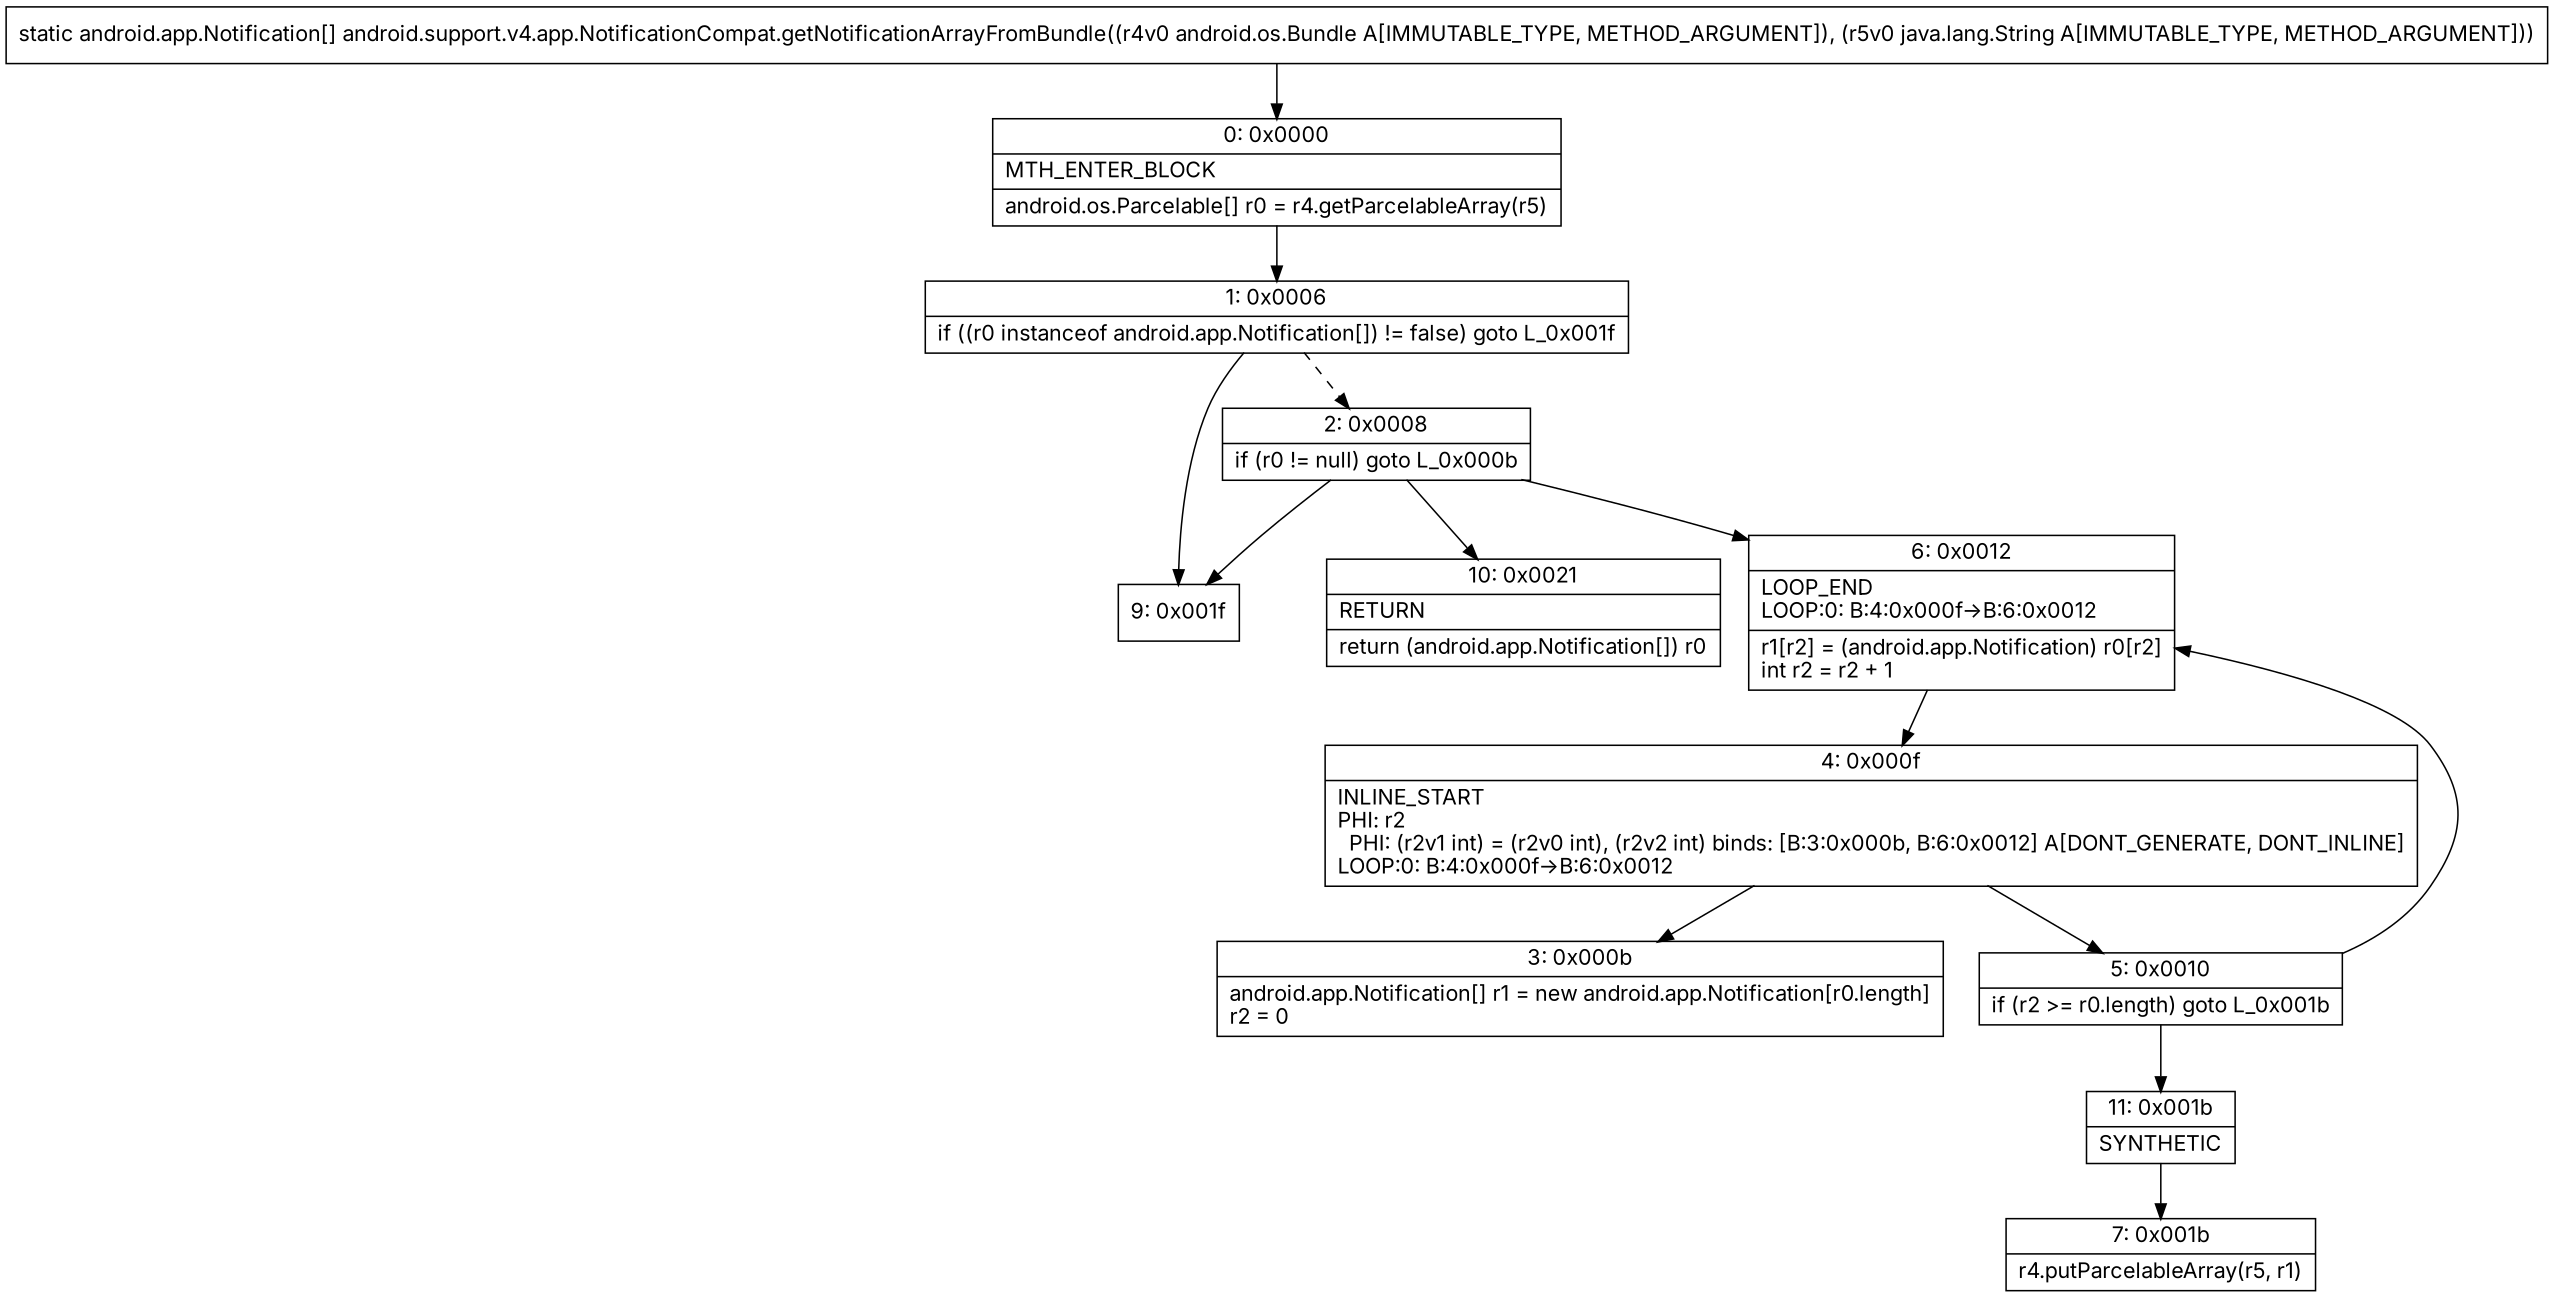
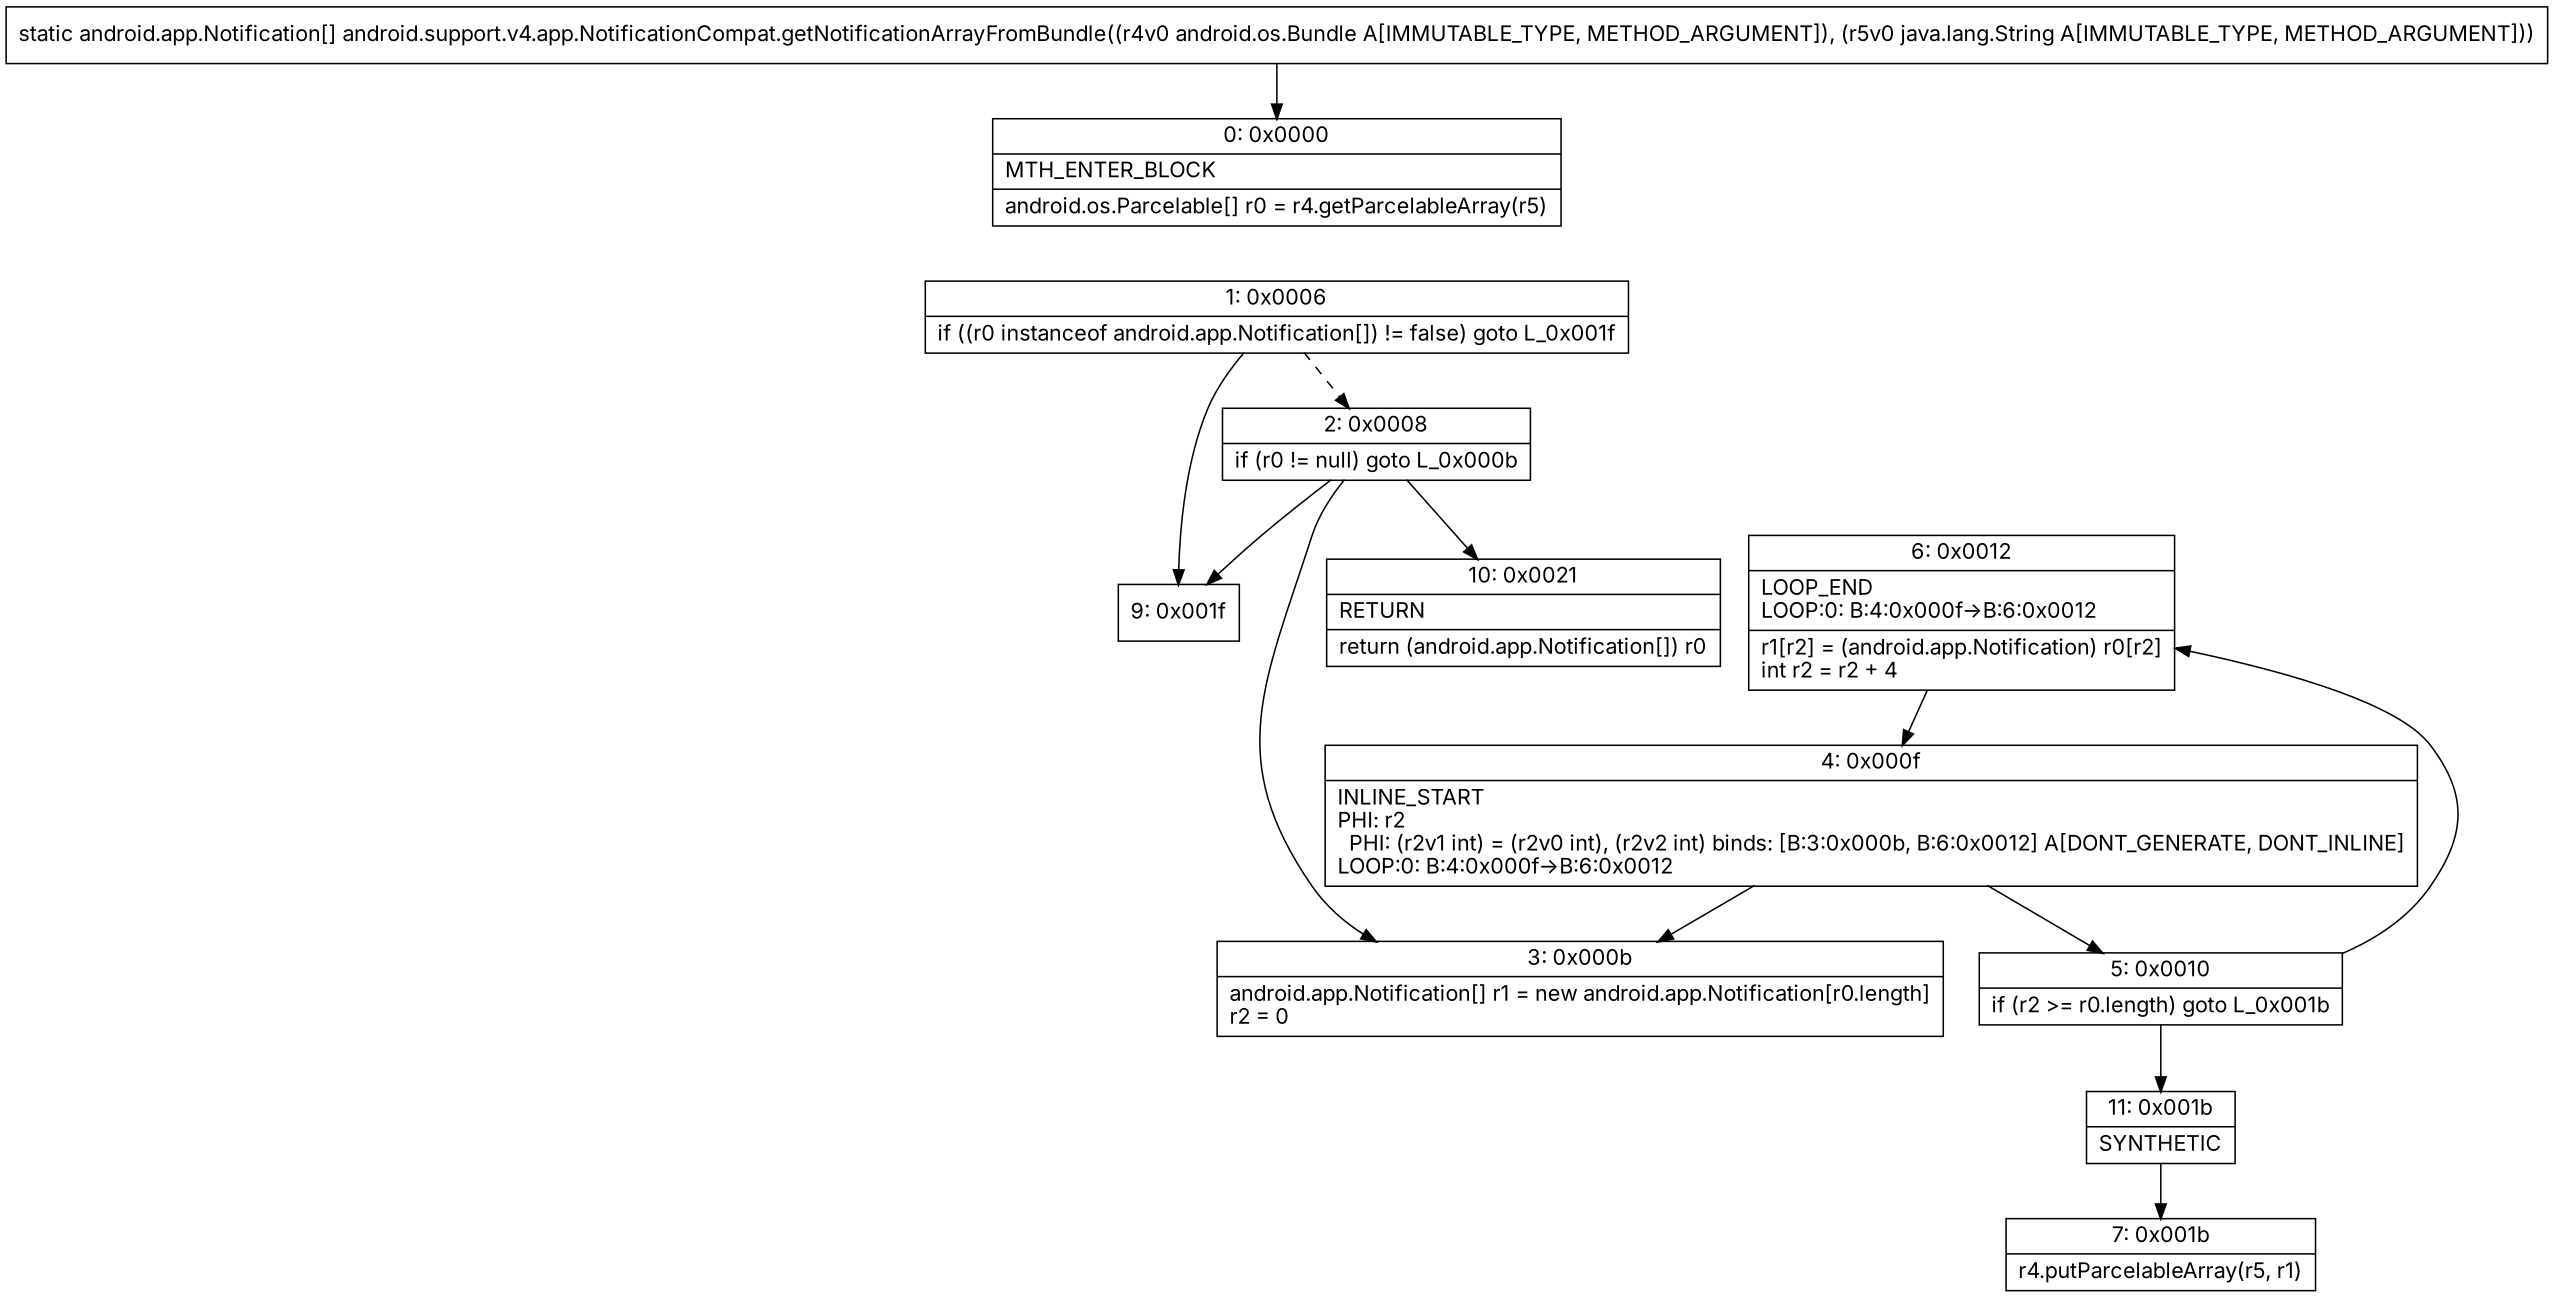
edge "0: 0x0000" -> "1: 0x0006": removed
edge "2: 0x0008" -> "6: 0x0012": now "2: 0x0008" -> "3: 0x000b"
node "6: 0x0012": text "int r2 = r2 + 1" -> "int r2 = r2 + 4"
